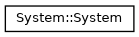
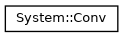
node "System::System": label "System::System" -> "System::Conv"
